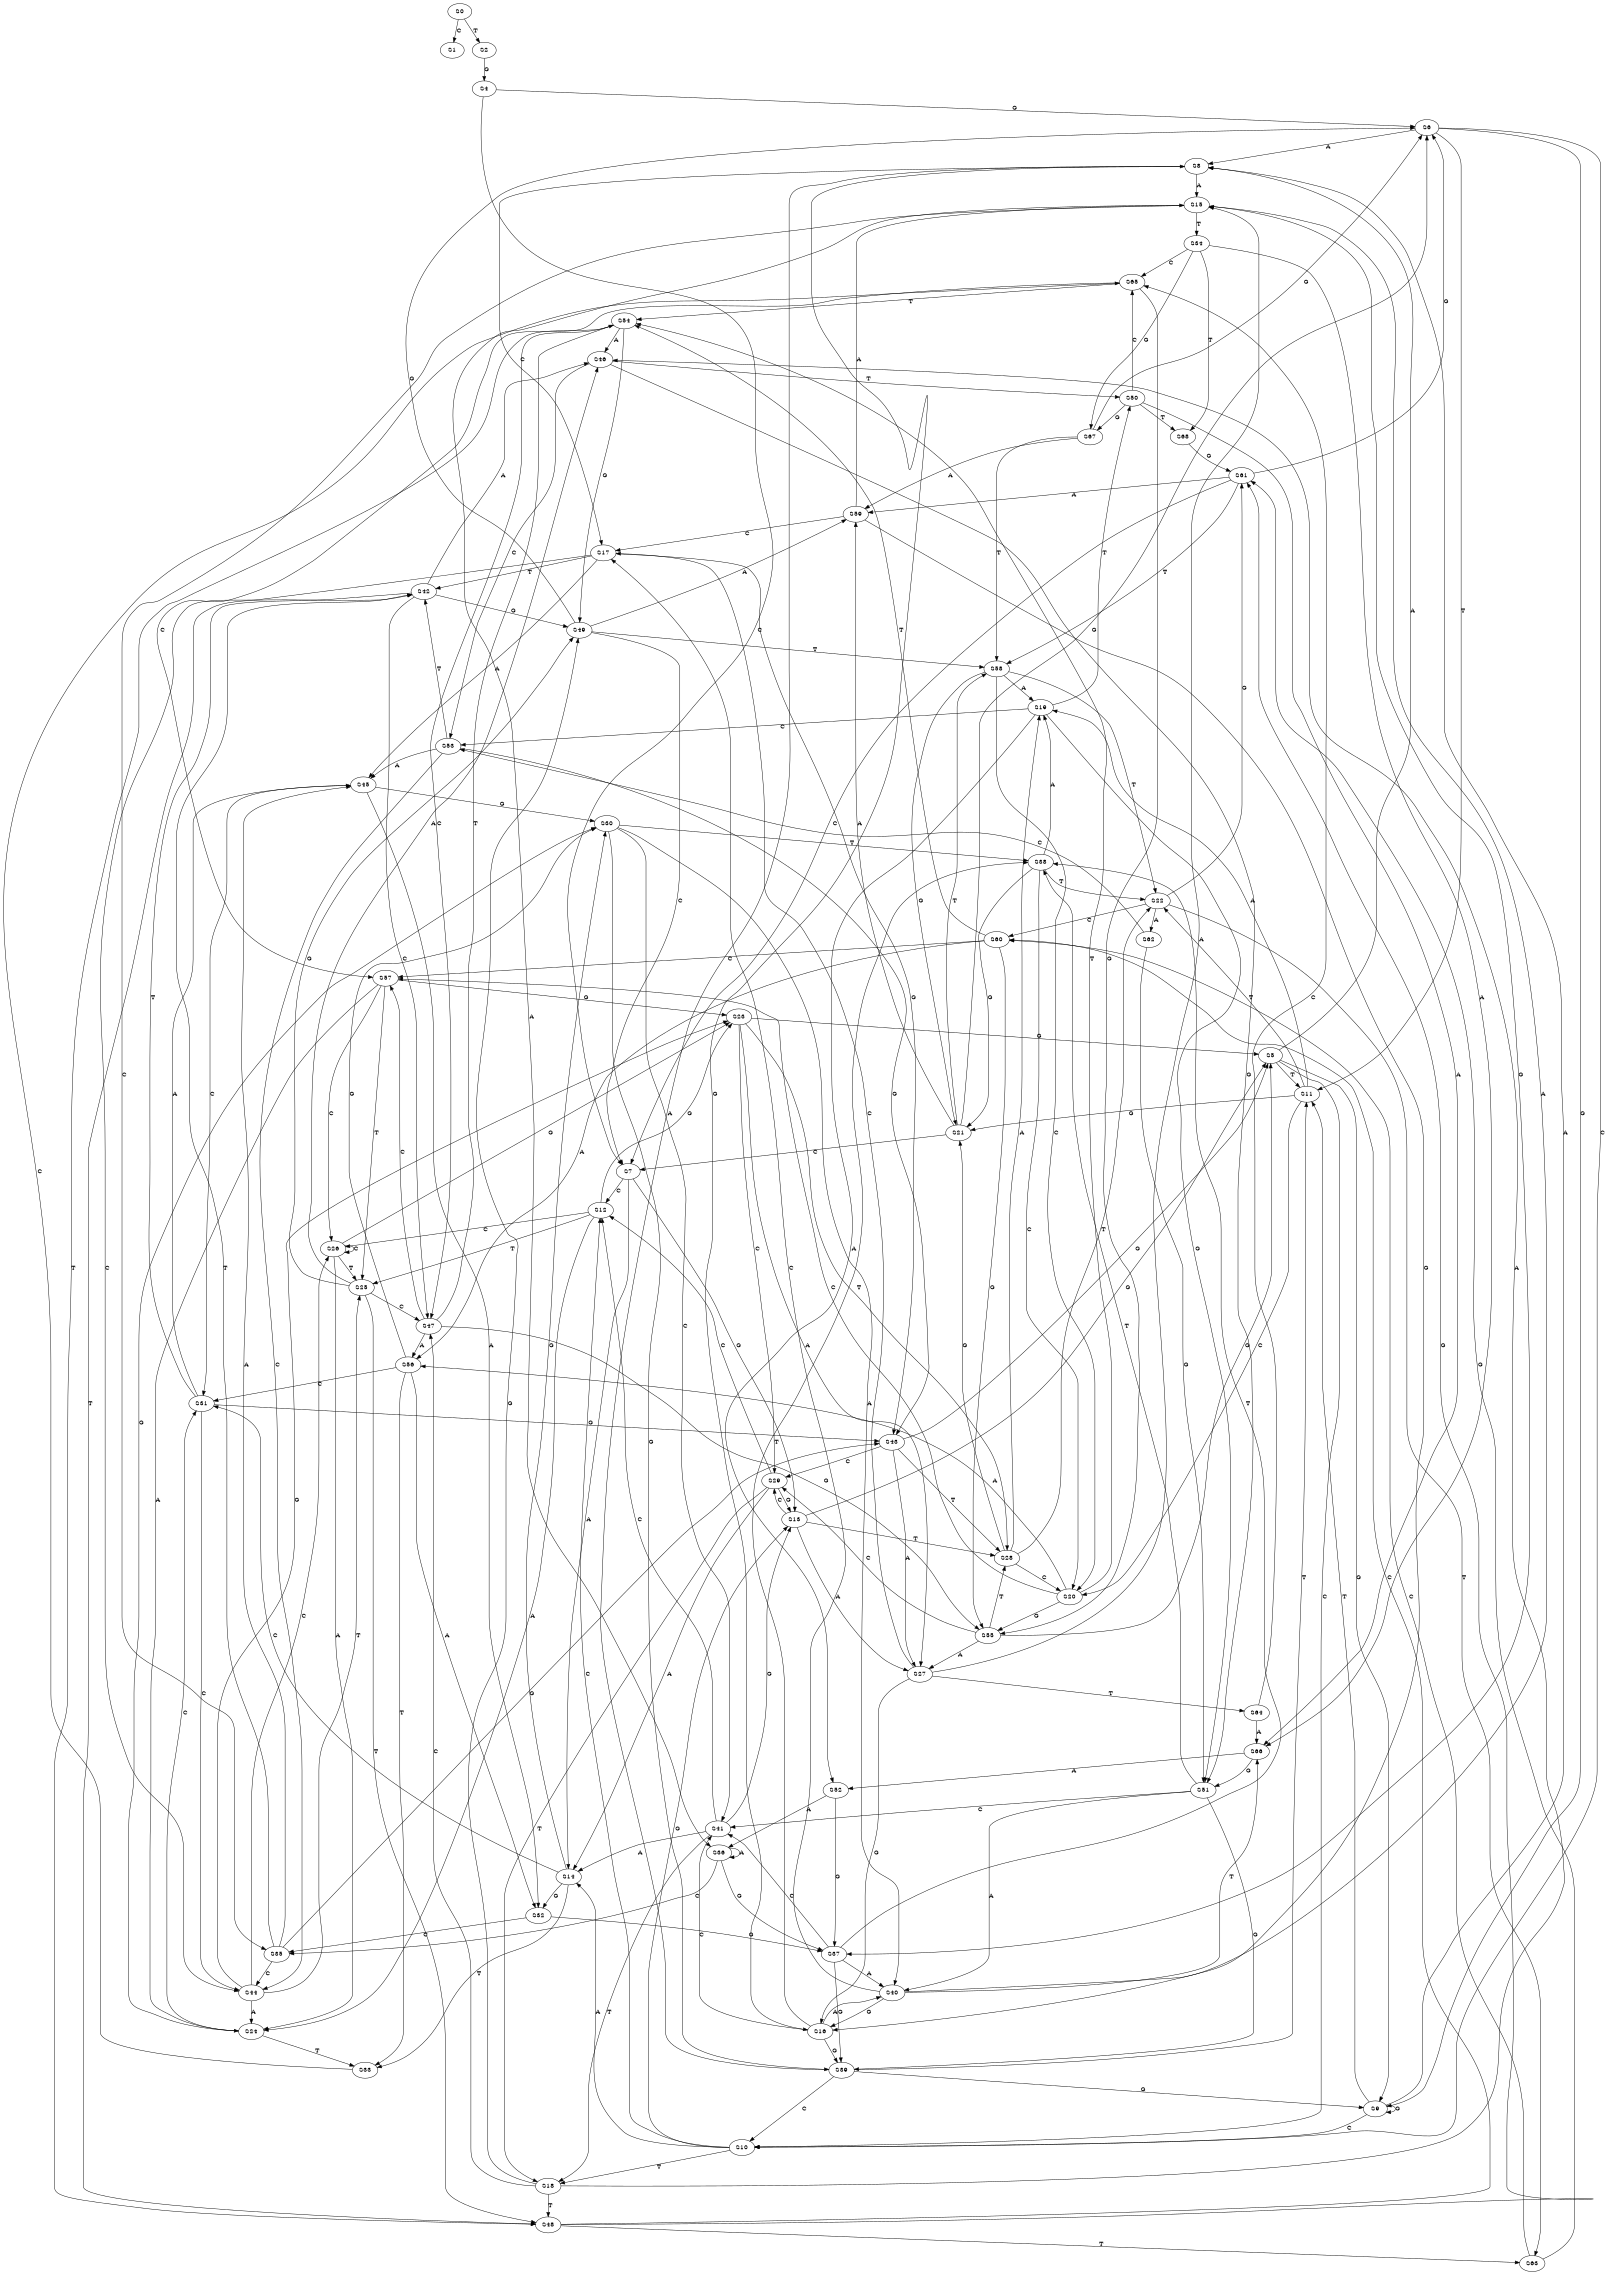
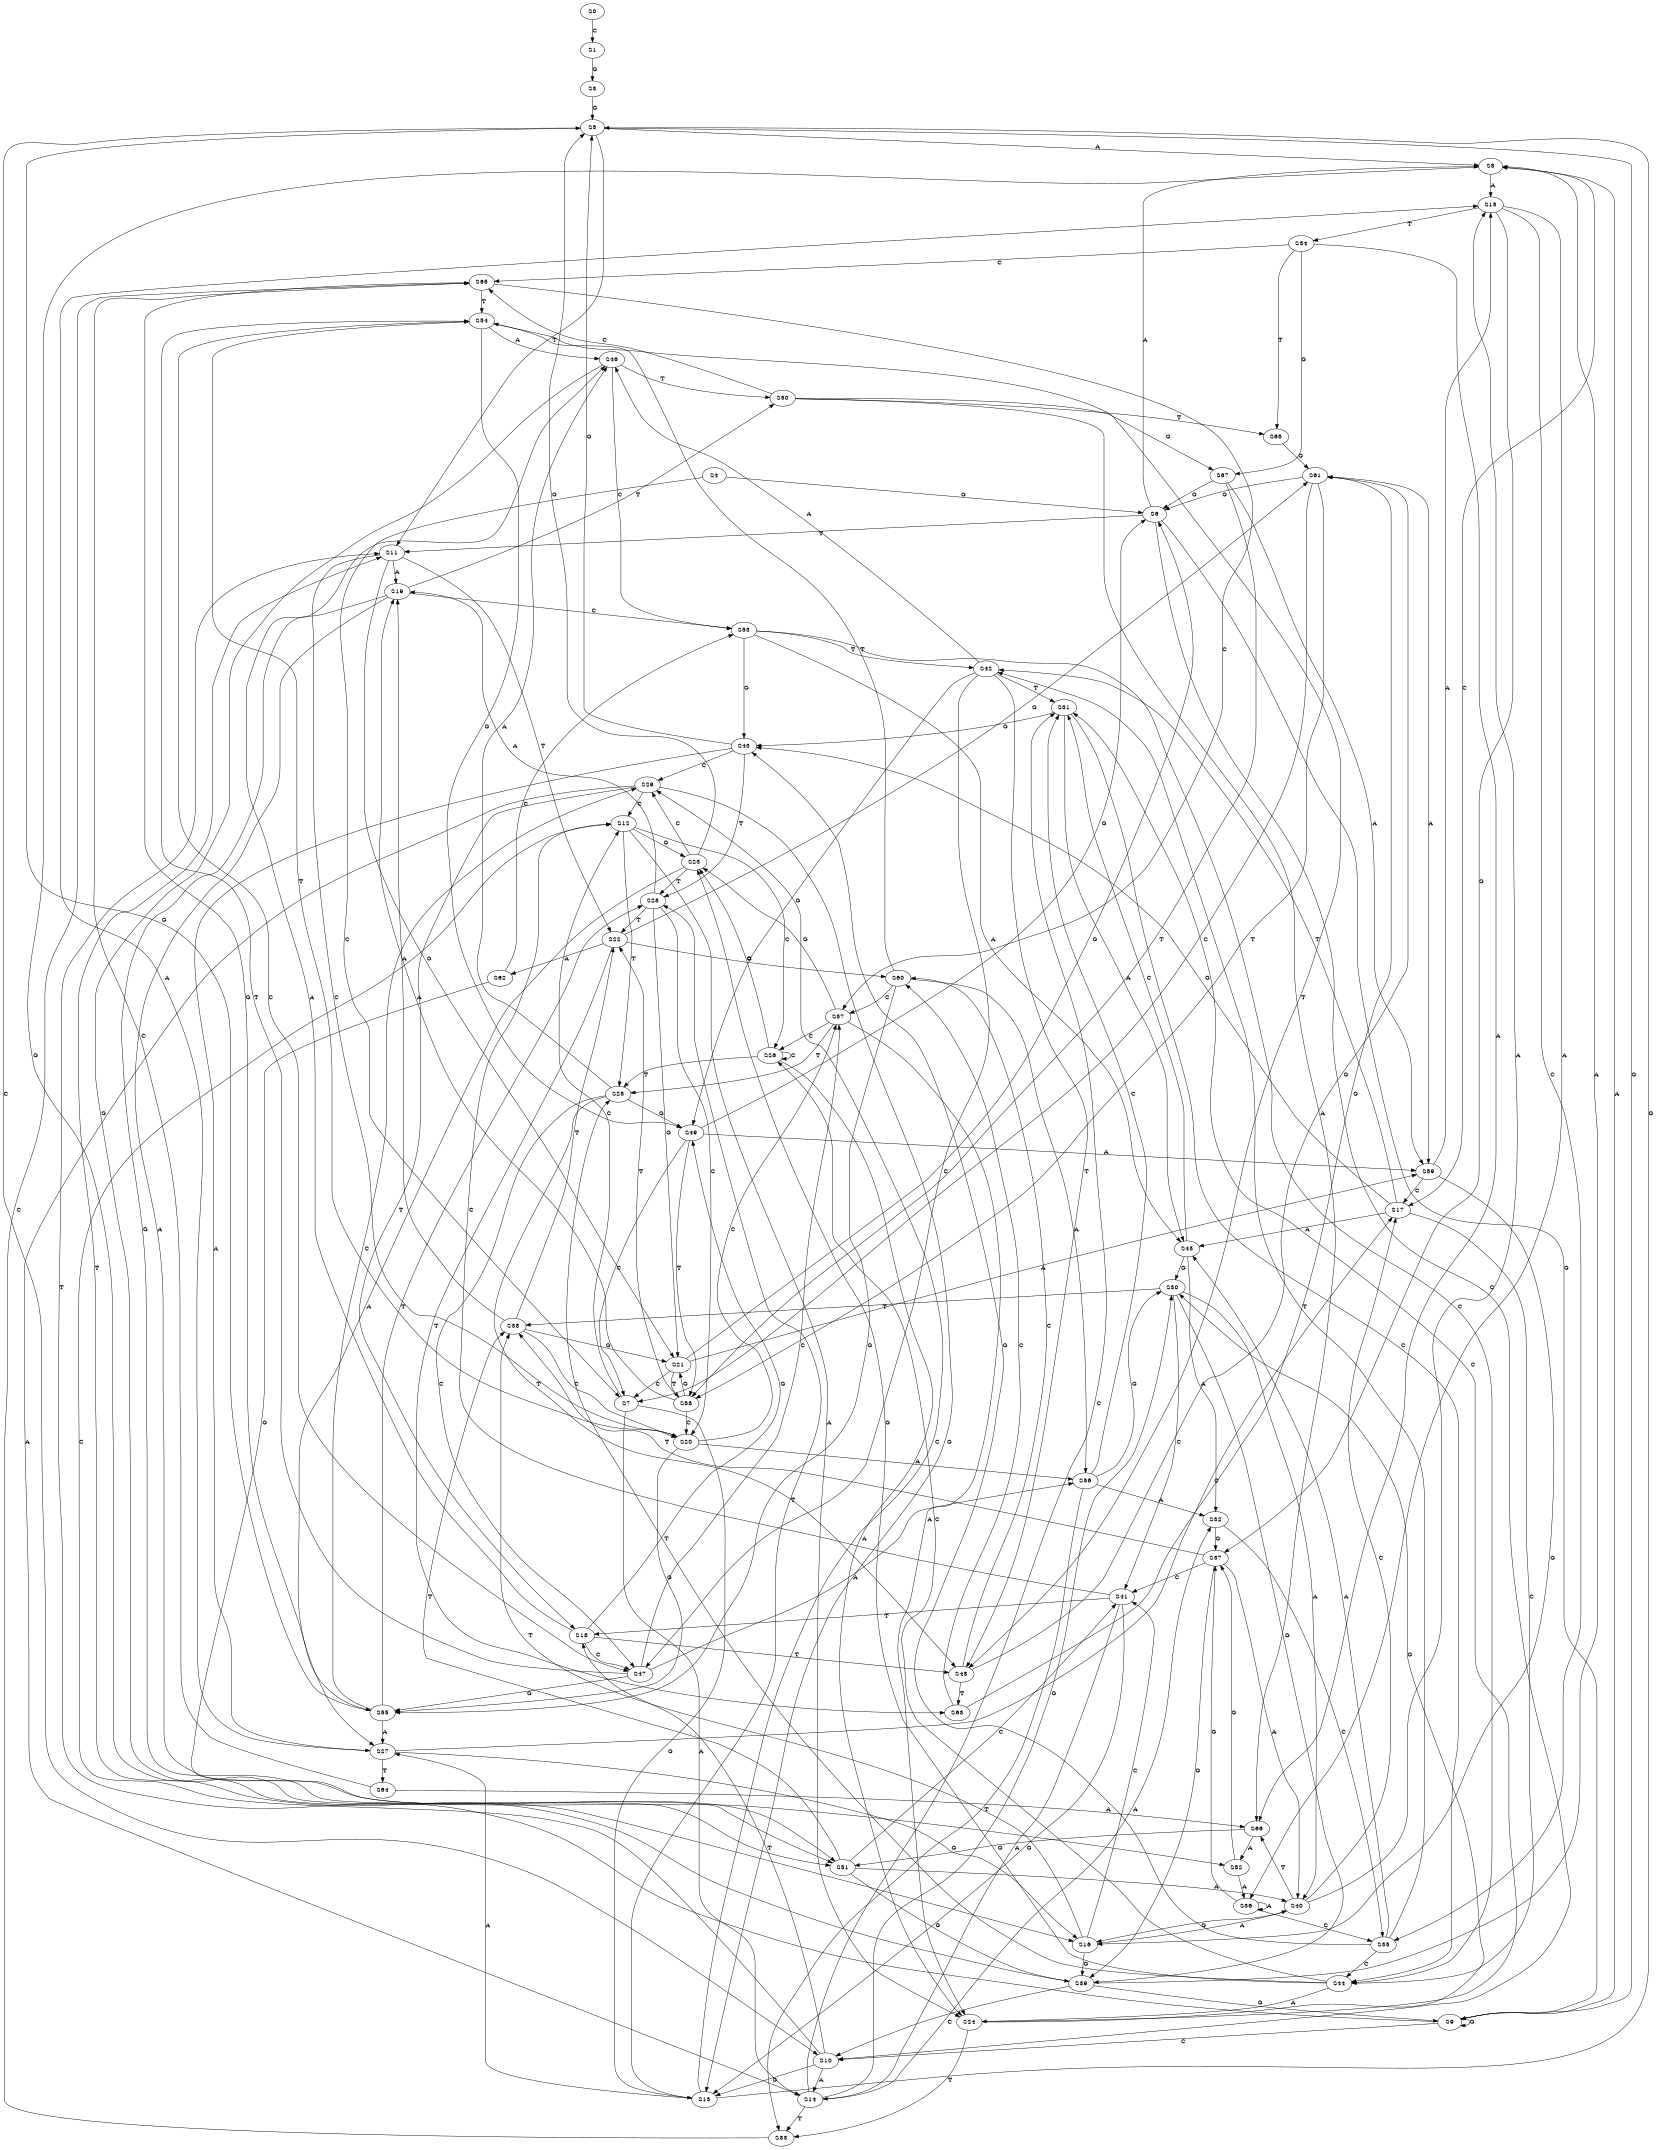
node "S2": removed
node "S3": added
edge "S31" -> "S42": reversed
edge "S14" -> "S32": label "G" -> "A"
